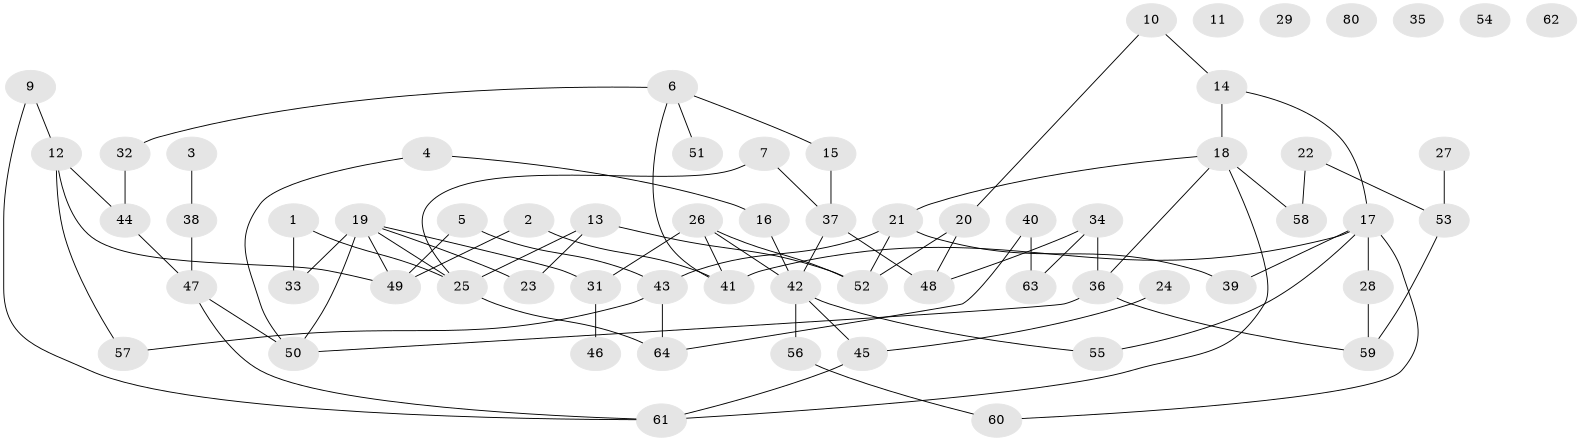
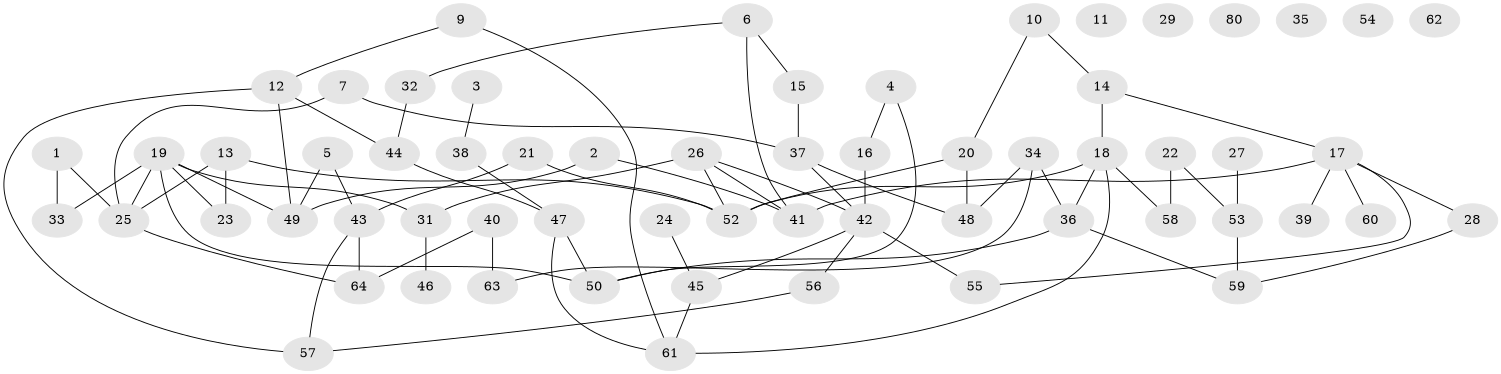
node "51": removed
edge "18" -- "21": now "18" -- "52"
edge "21" -- "39": removed
edge "56" -- "60": now "56" -- "57"
